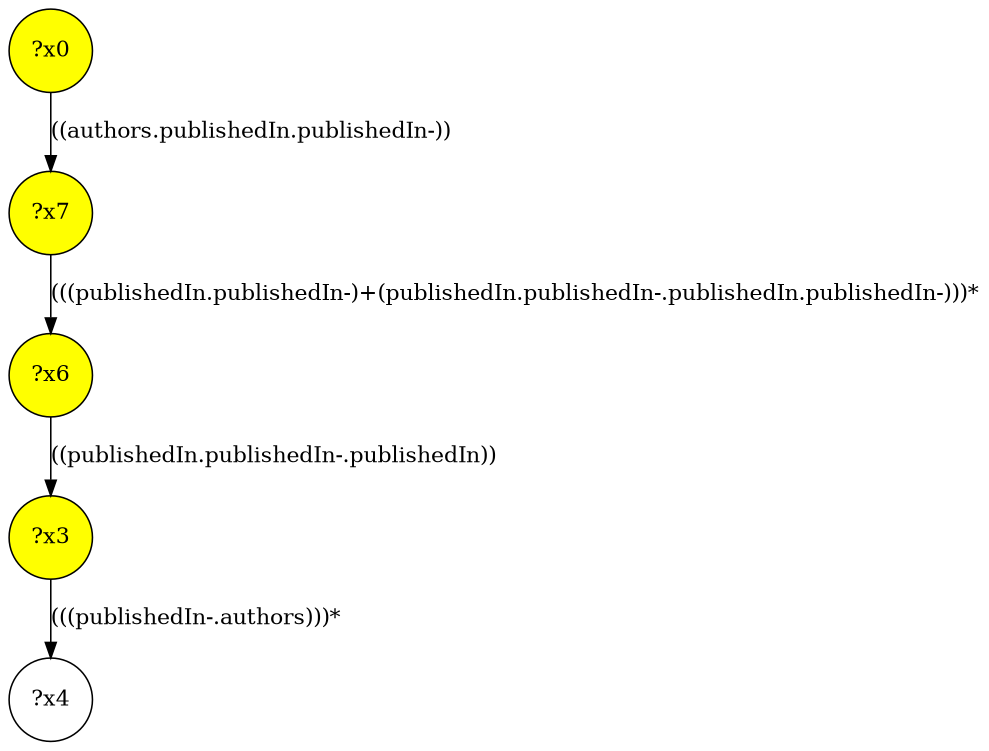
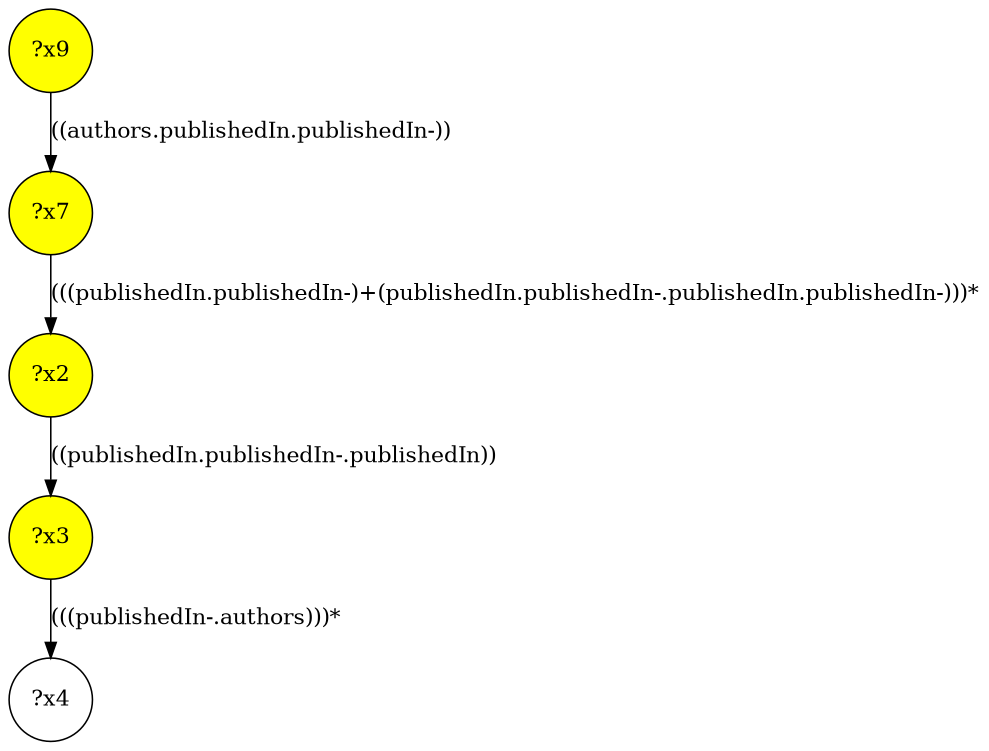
node "?x0": label "?x0" -> "?x9"
node "?x6": label "?x6" -> "?x2"
